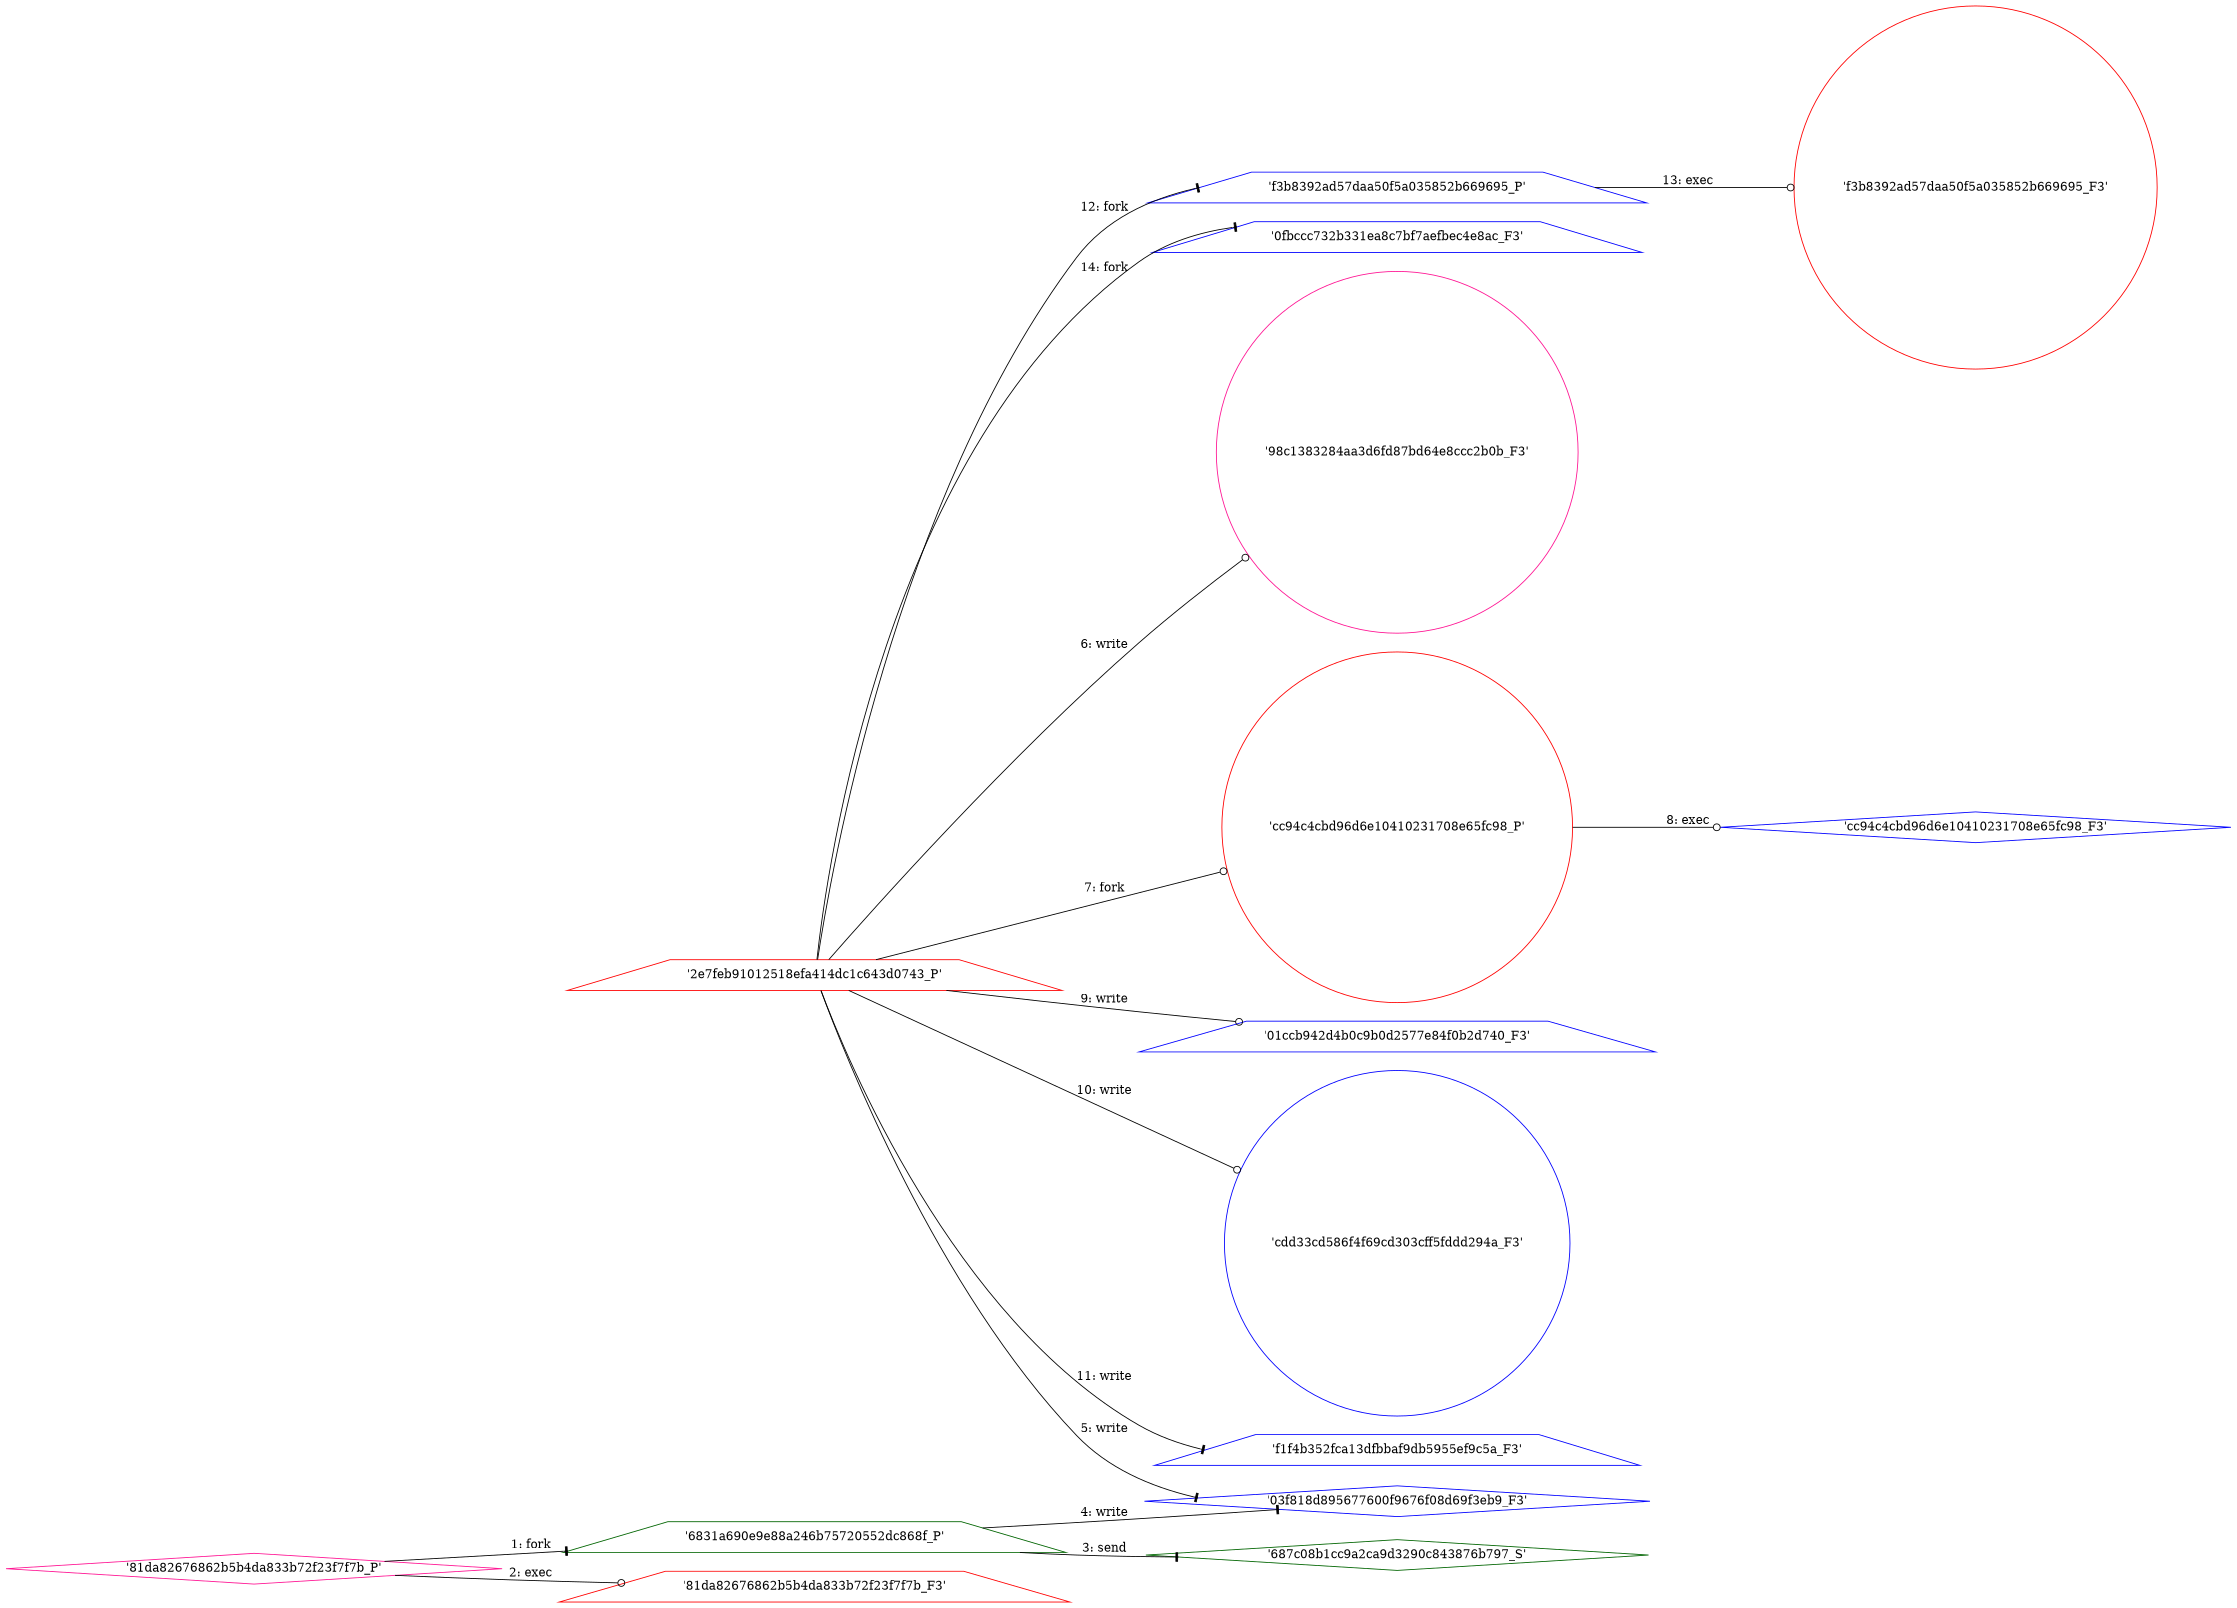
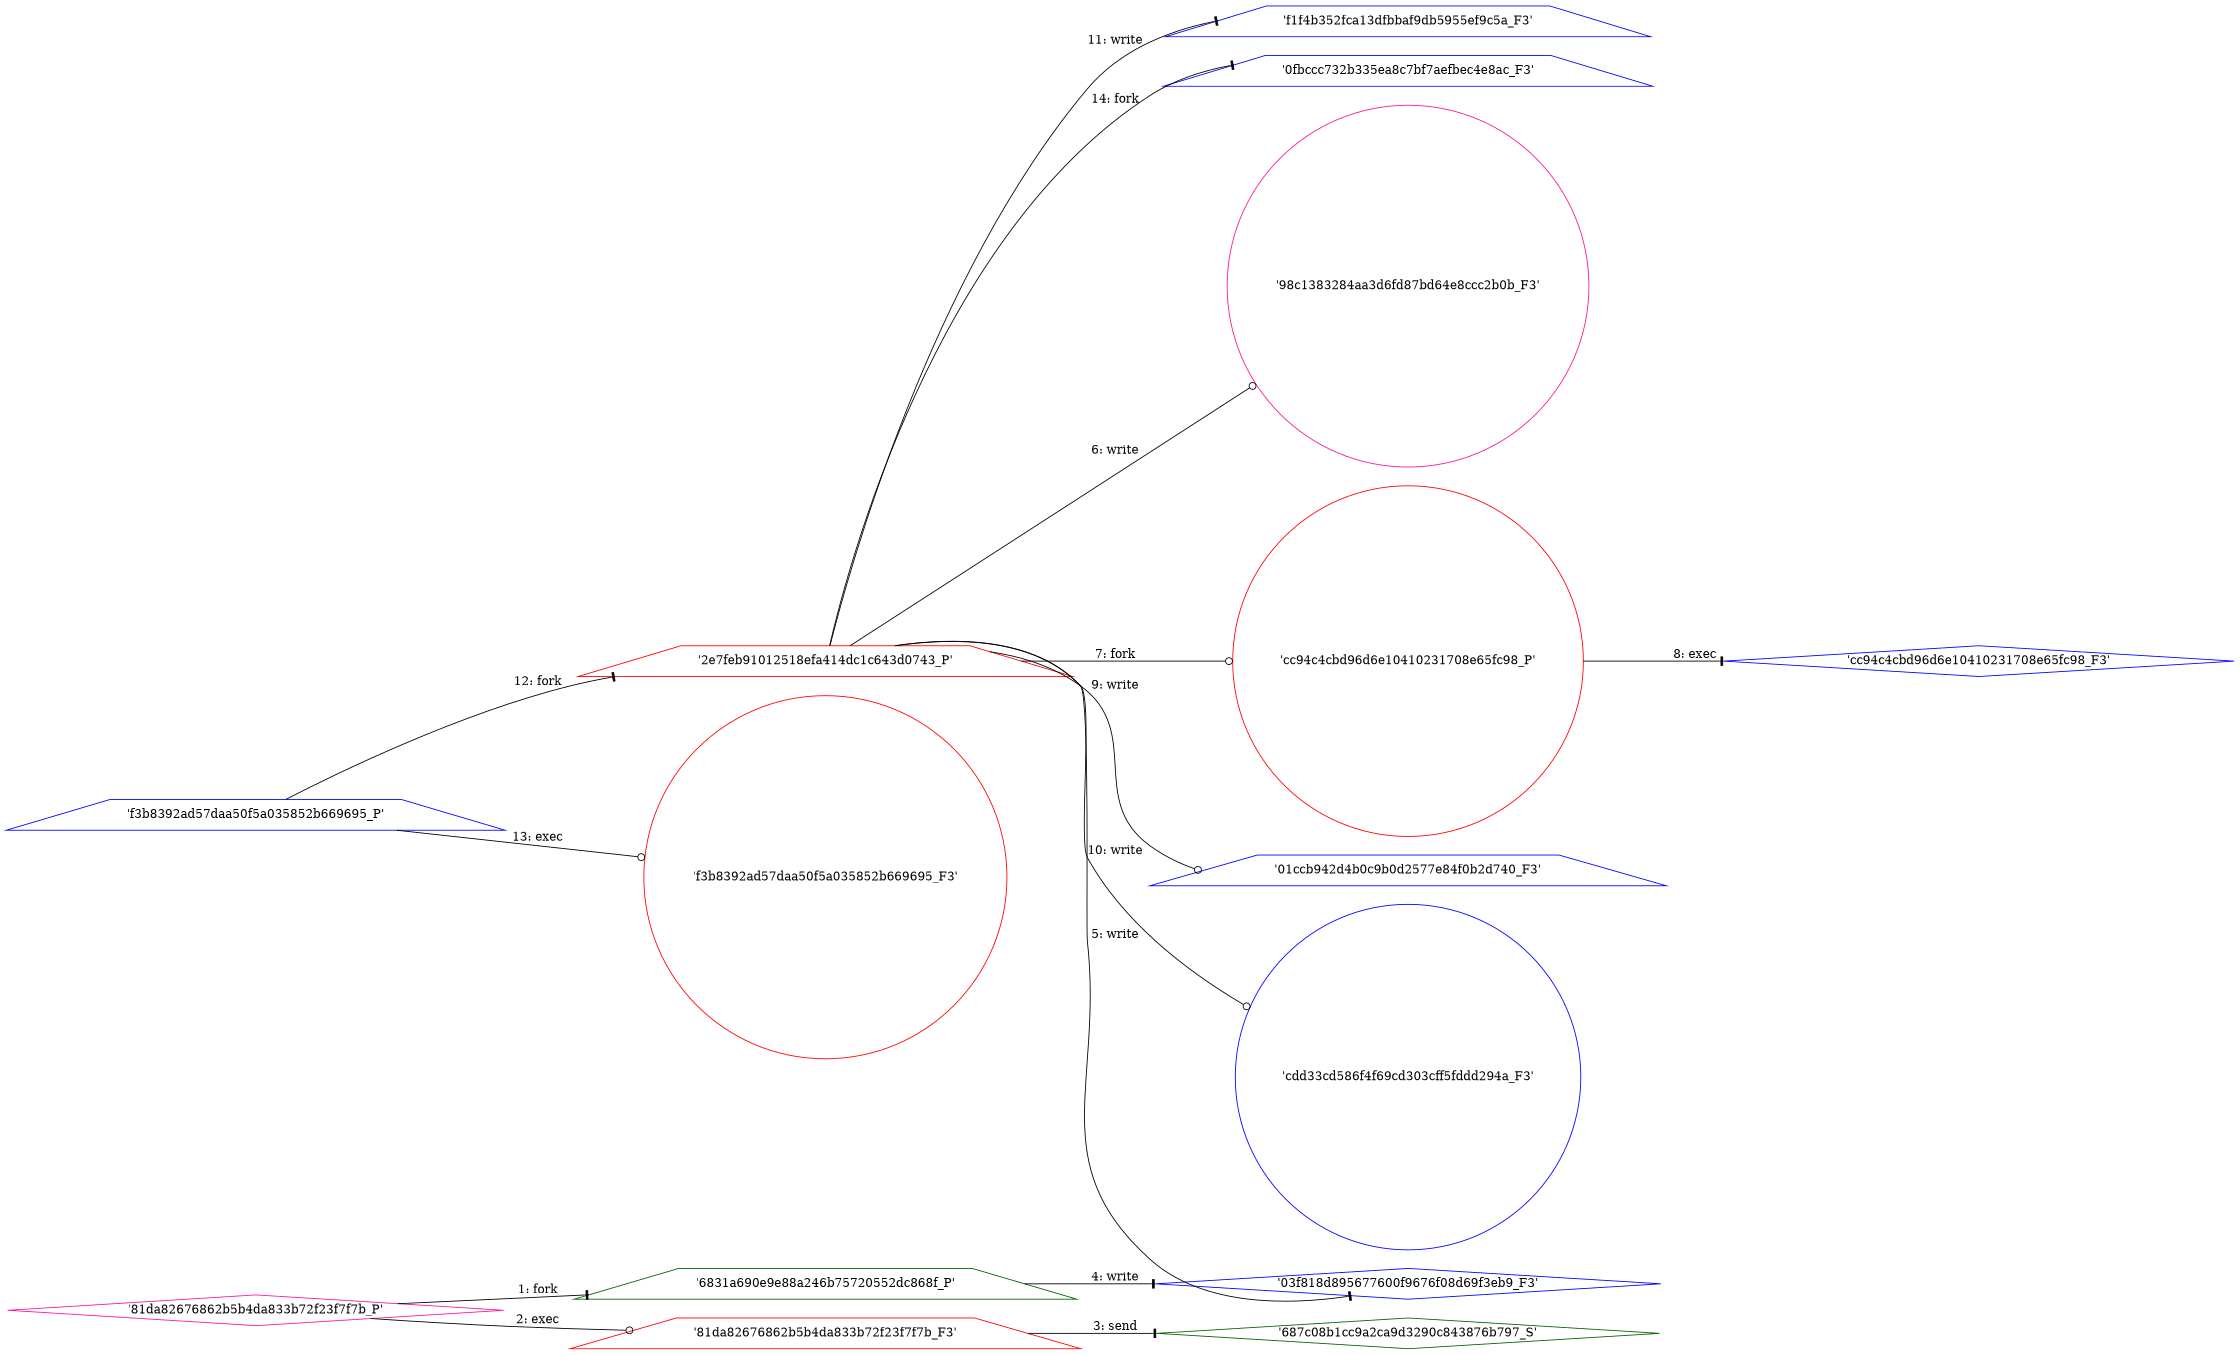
node "'0fbccc732b331ea8c7bf7aefbec4e8ac_F3'": label "'0fbccc732b331ea8c7bf7aefbec4e8ac_F3'" -> "'0fbccc732b335ea8c7bf7aefbec4e8ac_F3'"
edge "'2e7feb91012518efa414dc1c643d0743_P'" -> "'f3b8392ad57daa50f5a035852b669695_P'": reversed
edge "'cc94c4cbd96d6e10410231708e65fc98_P'" -> "'cc94c4cbd96d6e10410231708e65fc98_F3'": arrowhead odot -> tee
edge "'6831a690e9e88a246b75720552dc868f_P'" -> "'687c08b1cc9a2ca9d3290c843876b797_S'": now "'81da82676862b5b4da833b72f23f7f7b_F3'" -> "'687c08b1cc9a2ca9d3290c843876b797_S'"
